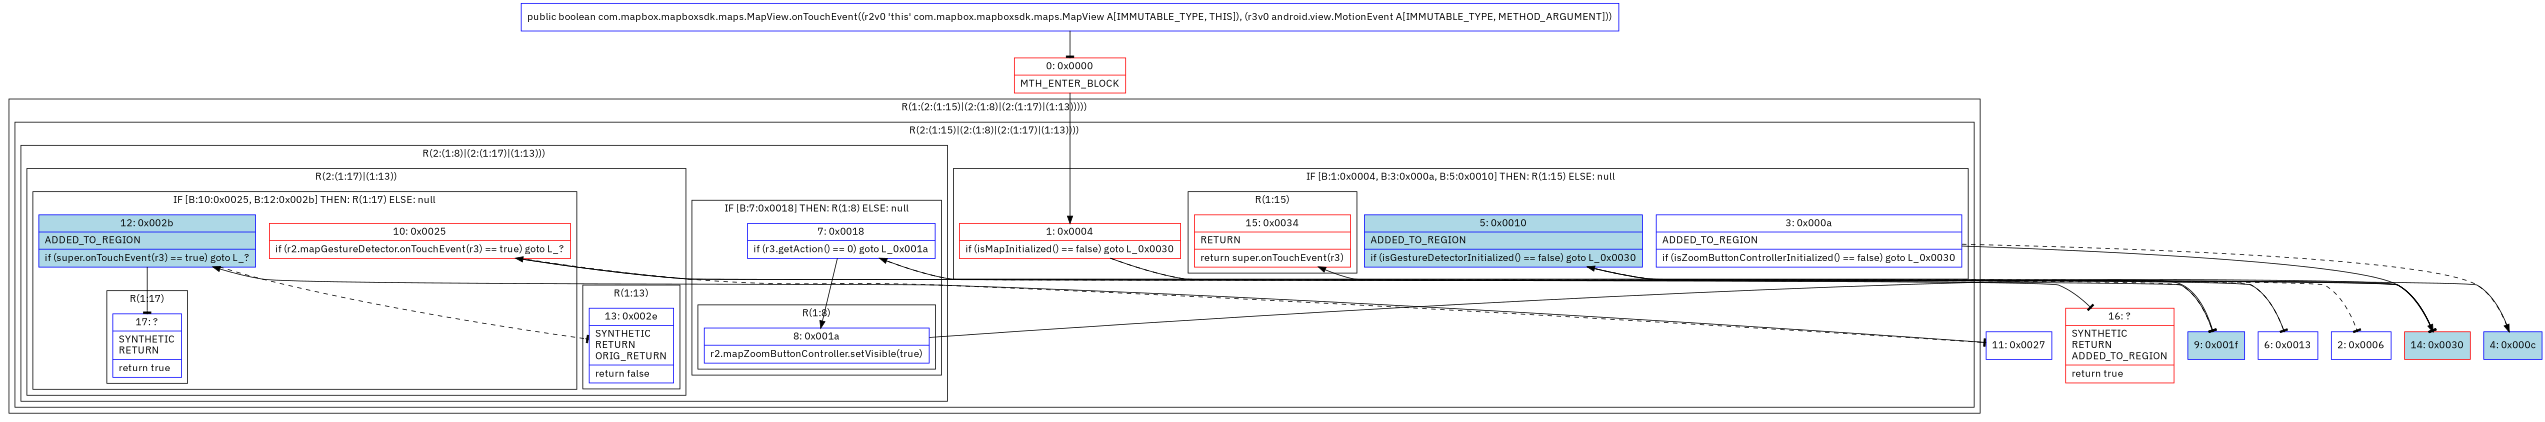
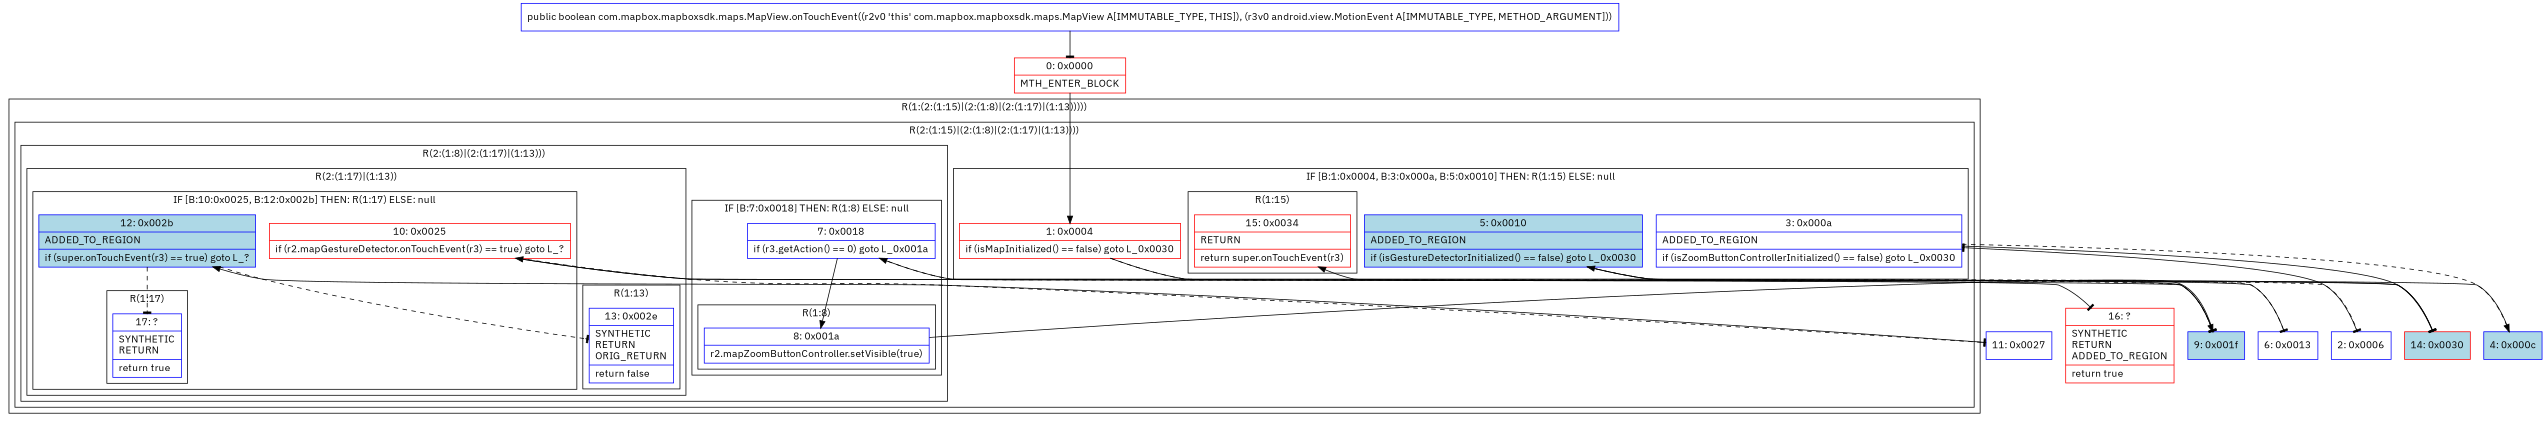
edge "2: 0x0006" -> "3: 0x000a": added
edge "5: 0x0010" -> "14: 0x0030": now "5: 0x0010" -> "9: 0x001f"
edge "12: 0x002b" -> "17: ?": style solid -> dashed
